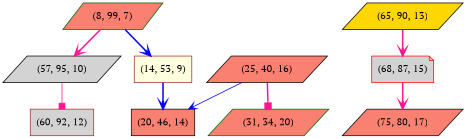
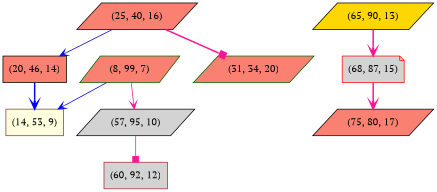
edge "(8, 99, 7)" -> "(57, 95, 10)": style bold -> solid
edge "(8, 99, 7)" -> "(14, 53, 9)": style bold -> solid
edge "(14, 53, 9)" -> "(20, 46, 14)": reversed
